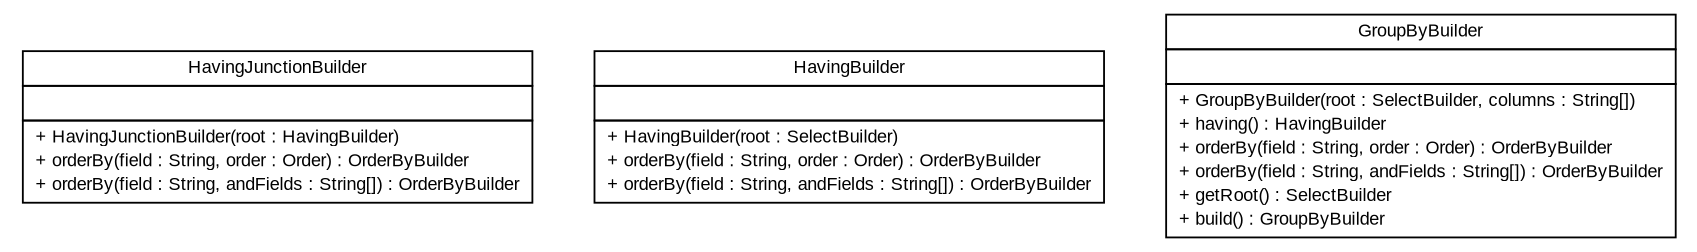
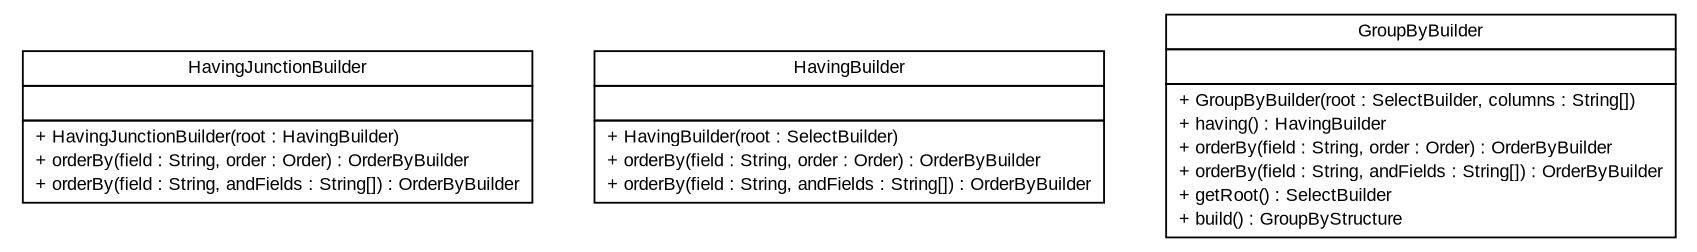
node "GroupByBuilder": text "+ build() : GroupByBuilder" -> "+ build() : GroupByStructure"
